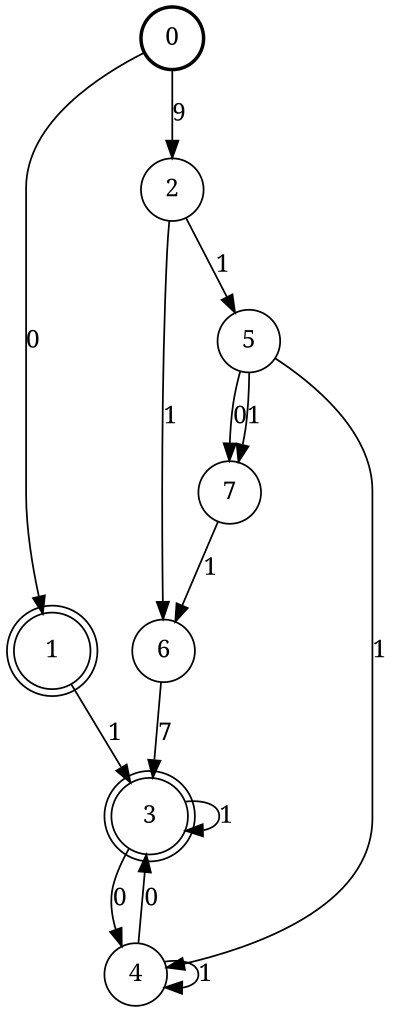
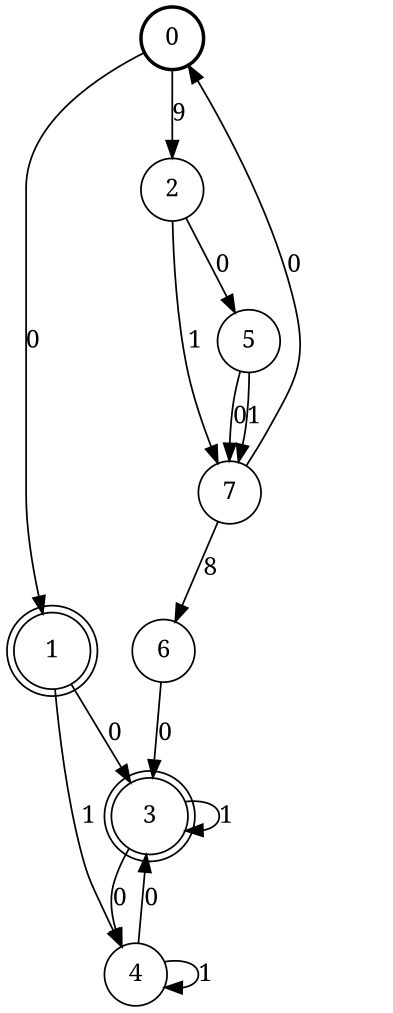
edge "2" -> "5": label "1" -> "0"
edge "7" -> "0": added, label "0"
edge "2" -> "6": now "2" -> "7"
edge "7" -> "6": label "1" -> "8"
edge "5" -> "4": now "1" -> "4"
edge "1" -> "3": label "1" -> "0"
edge "6" -> "3": label "7" -> "0"
